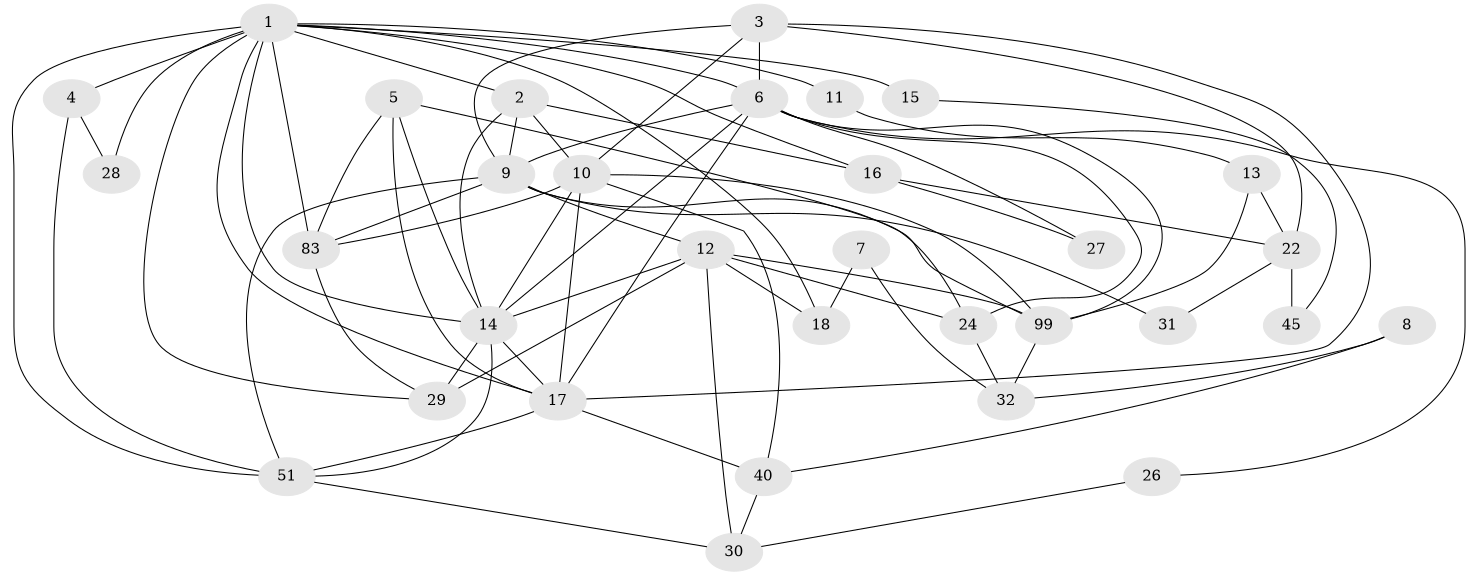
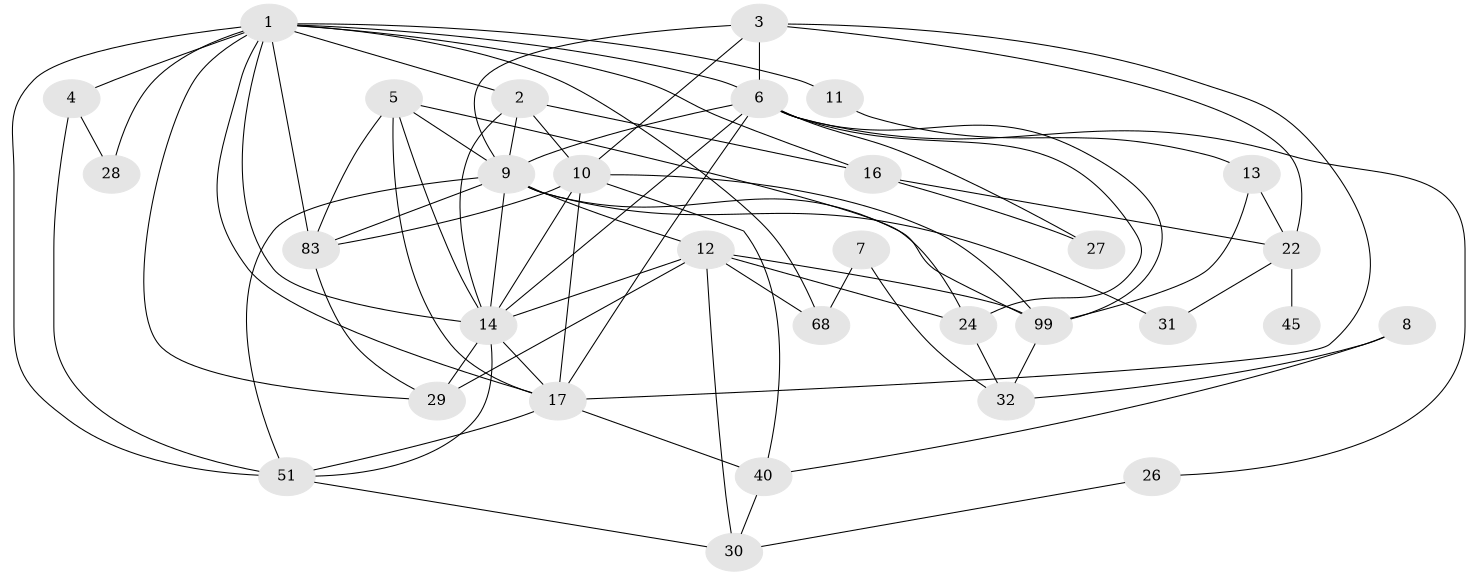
node "15": removed
edge "5" -- "9": added
edge "9" -- "14": added
node "18": label "18" -> "68"
